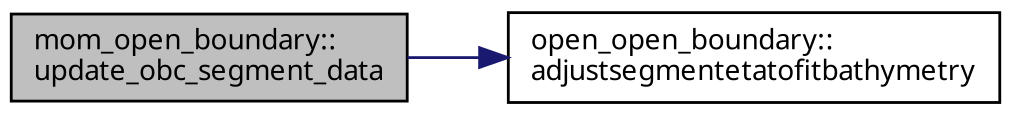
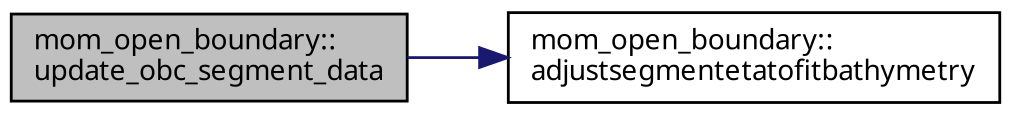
node "open_open_boundary:: adjustsegmentetatofitbathymetry": label "open_open_boundary:: adjustsegmentetatofitbathymetry" -> "mom_open_boundary:: adjustsegmentetatofitbathymetry"
